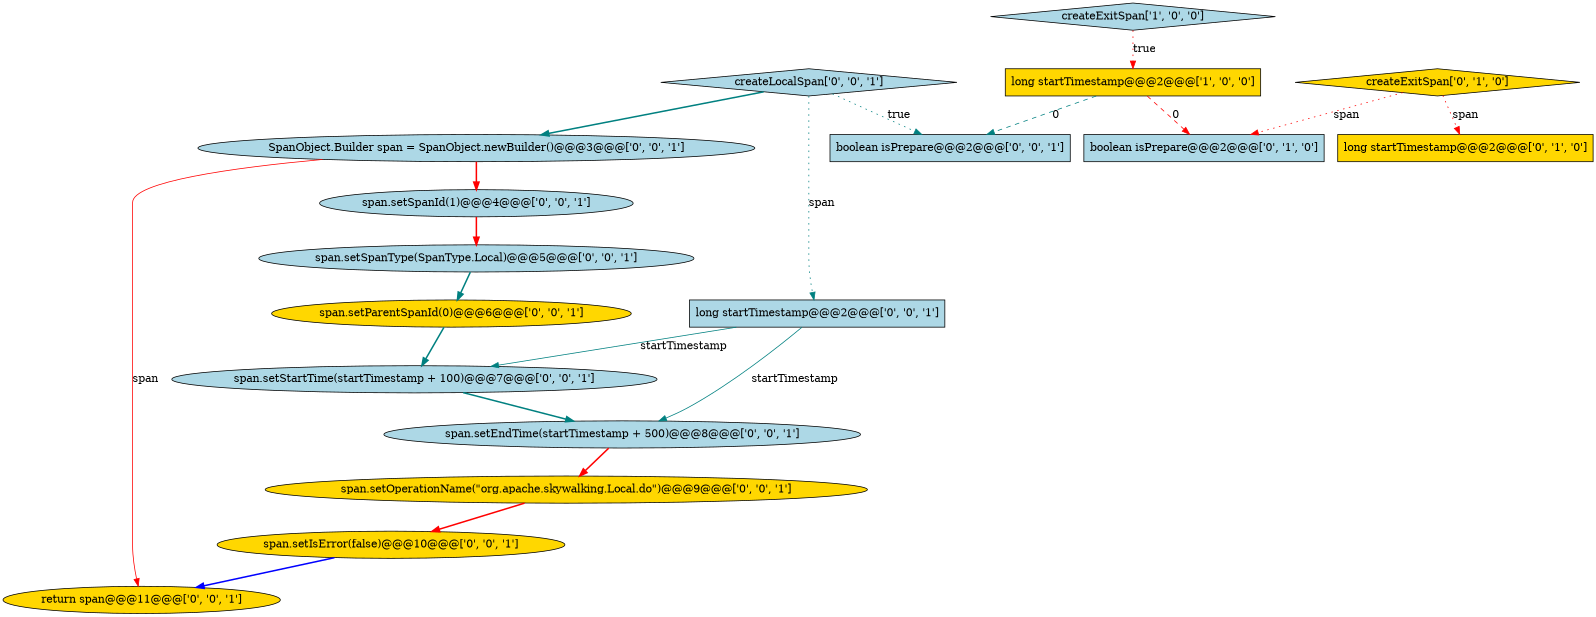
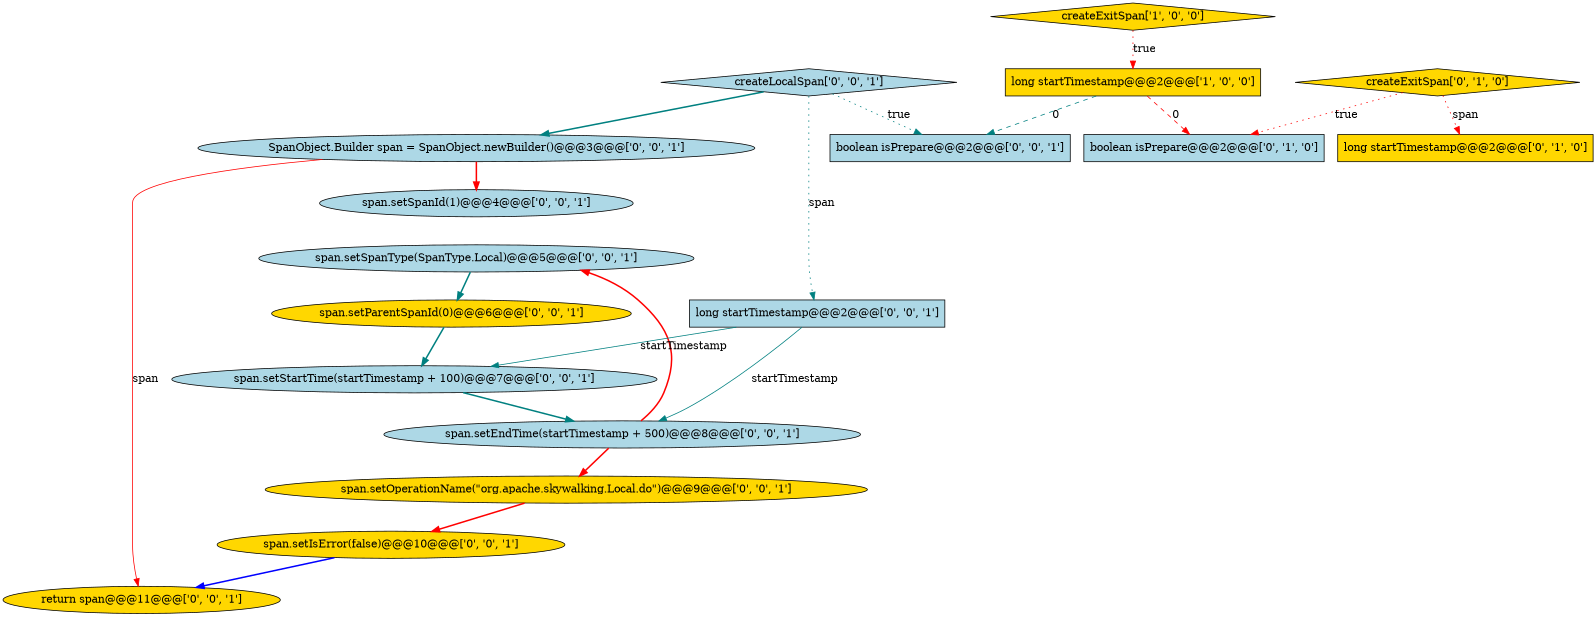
node "createExitSpan['1', '0', '0']": fillcolor lightblue -> gold
edge "createExitSpan['0', '1', '0']" -> "boolean isPrepare@@@2@@@['0', '1', '0']": label "span" -> "true"
edge "span.setSpanId(1)@@@4@@@['0', '0', '1']" -> "span.setSpanType(SpanType.Local)@@@5@@@['0', '0', '1']": now "span.setEndTime(startTimestamp + 500)@@@8@@@['0', '0', '1']" -> "span.setSpanType(SpanType.Local)@@@5@@@['0', '0', '1']"
